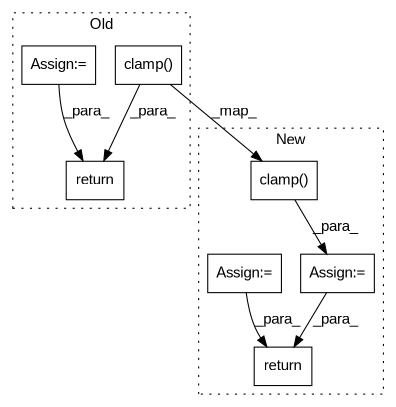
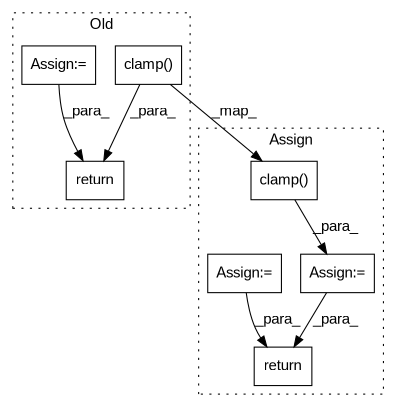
cluster "New": label "New" -> "Assign"
